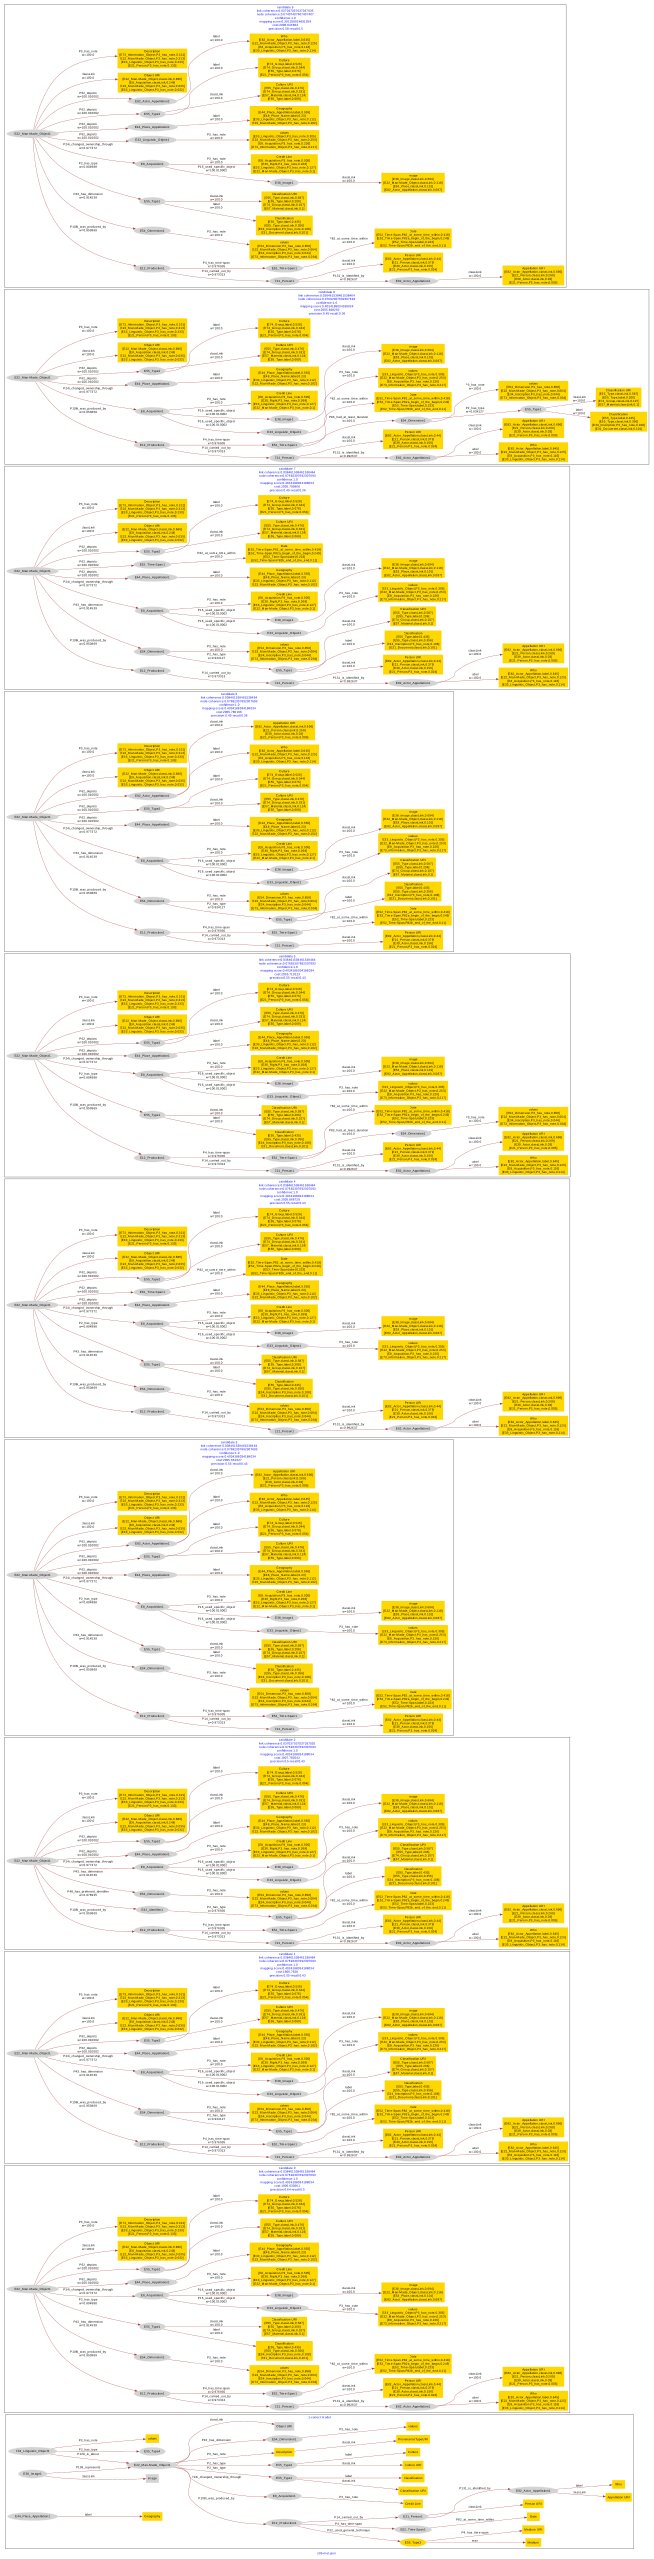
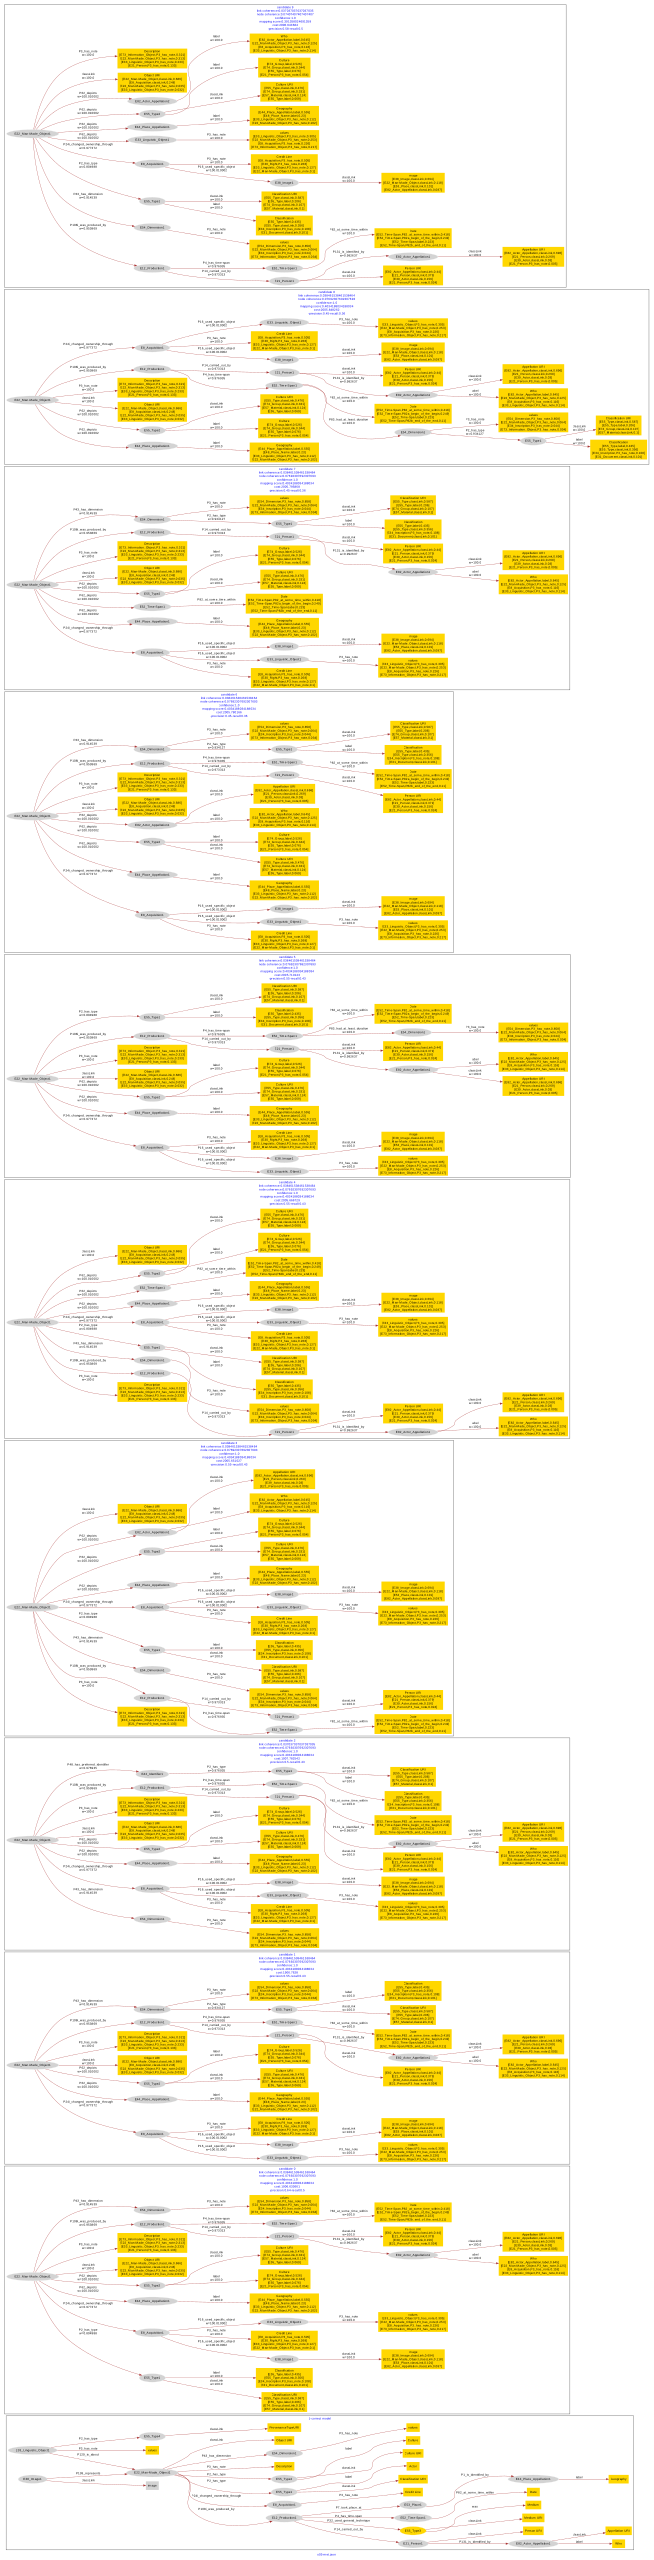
node "Object URI": fillcolor lightgray -> gold
edge "Description" -> "ProvenanceTypeURI": now "E55_Type4" -> "ProvenanceTypeURI"
node "Classification": label "Classification" -> "Actor"
node "E53_Place1": added
edge "E55_Type3" -> "Medium URI": label "P4_has_time-span" -> "classLink"
